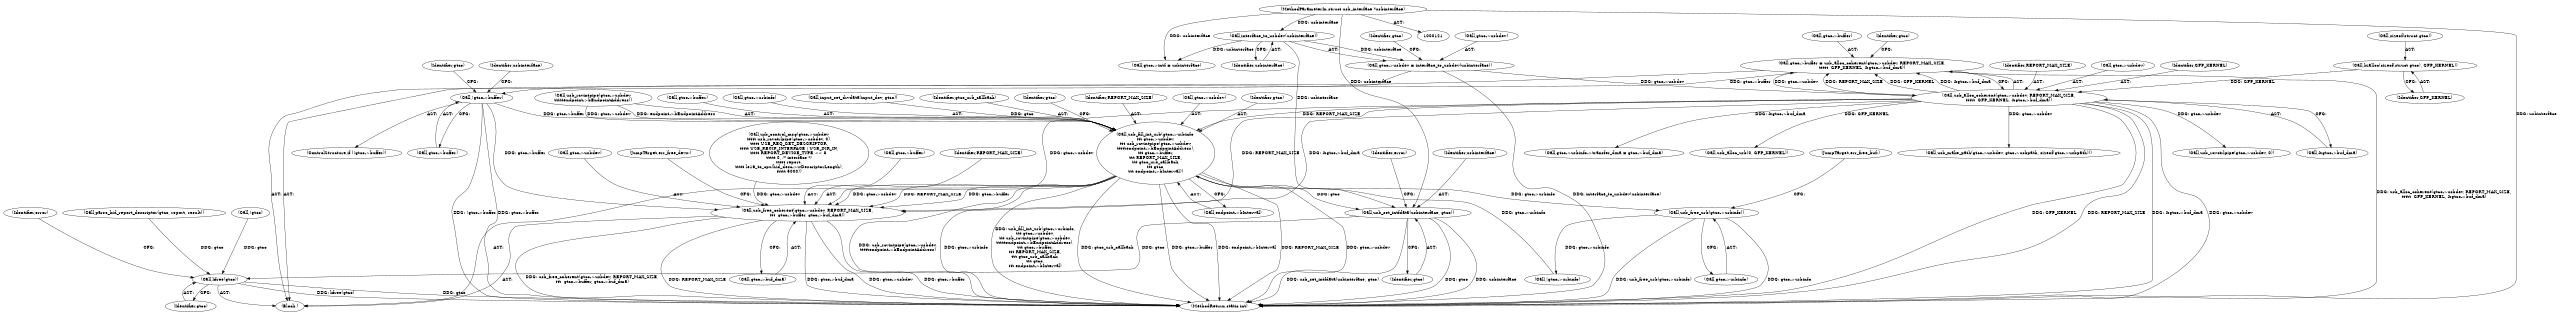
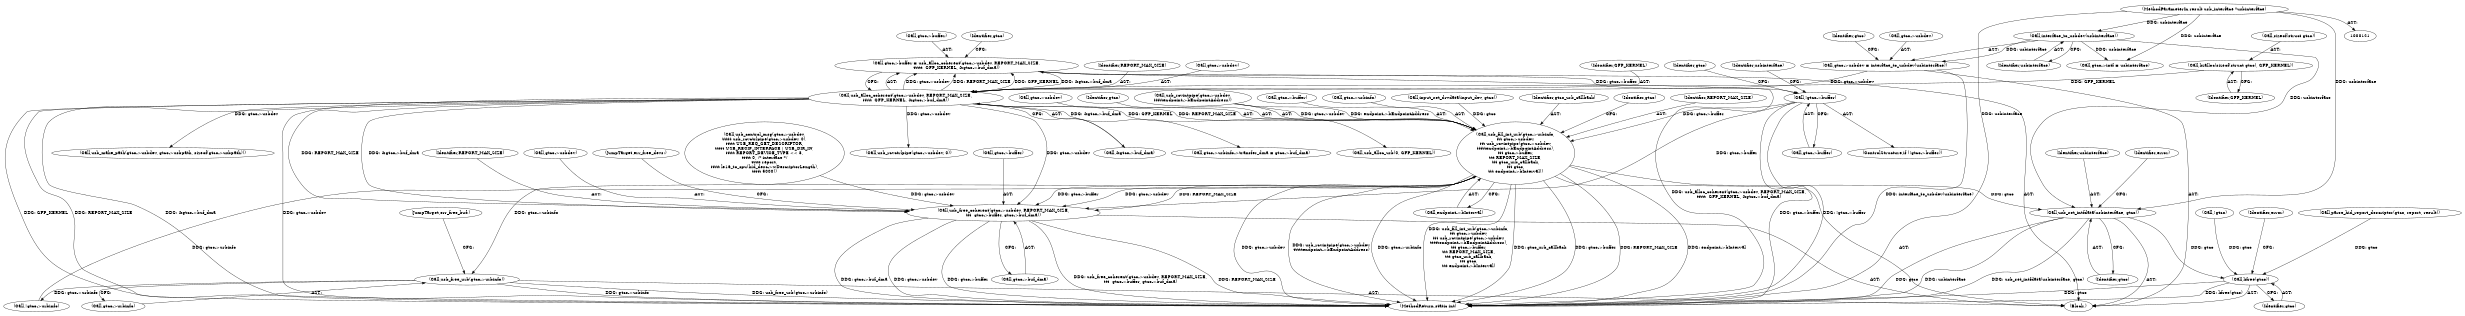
node "(MethodParameterIn,struct usb_interface *usbinterface)": label "(MethodParameterIn,struct usb_interface *usbinterface)" -> "(MethodParameterIn,result usb_interface *usbinterface)"
edge "(Call,usb_set_intfdata(usbinterface, gtco))" -> "(Block,)": added, label "AST:"
edge "(Call,usb_free_urb(gtco->urbinfo))" -> "(Block,)": added, label "AST:"
